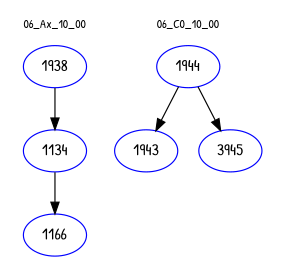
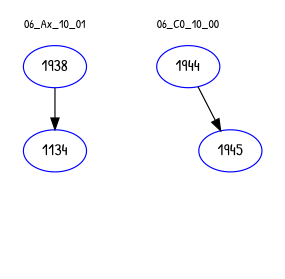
cluster "06_Ax_10_00": label "06_Ax_10_00" -> "06_Ax_10_01"
node "1943": removed
node "3945": label "3945" -> "1945"
node "1166": removed
